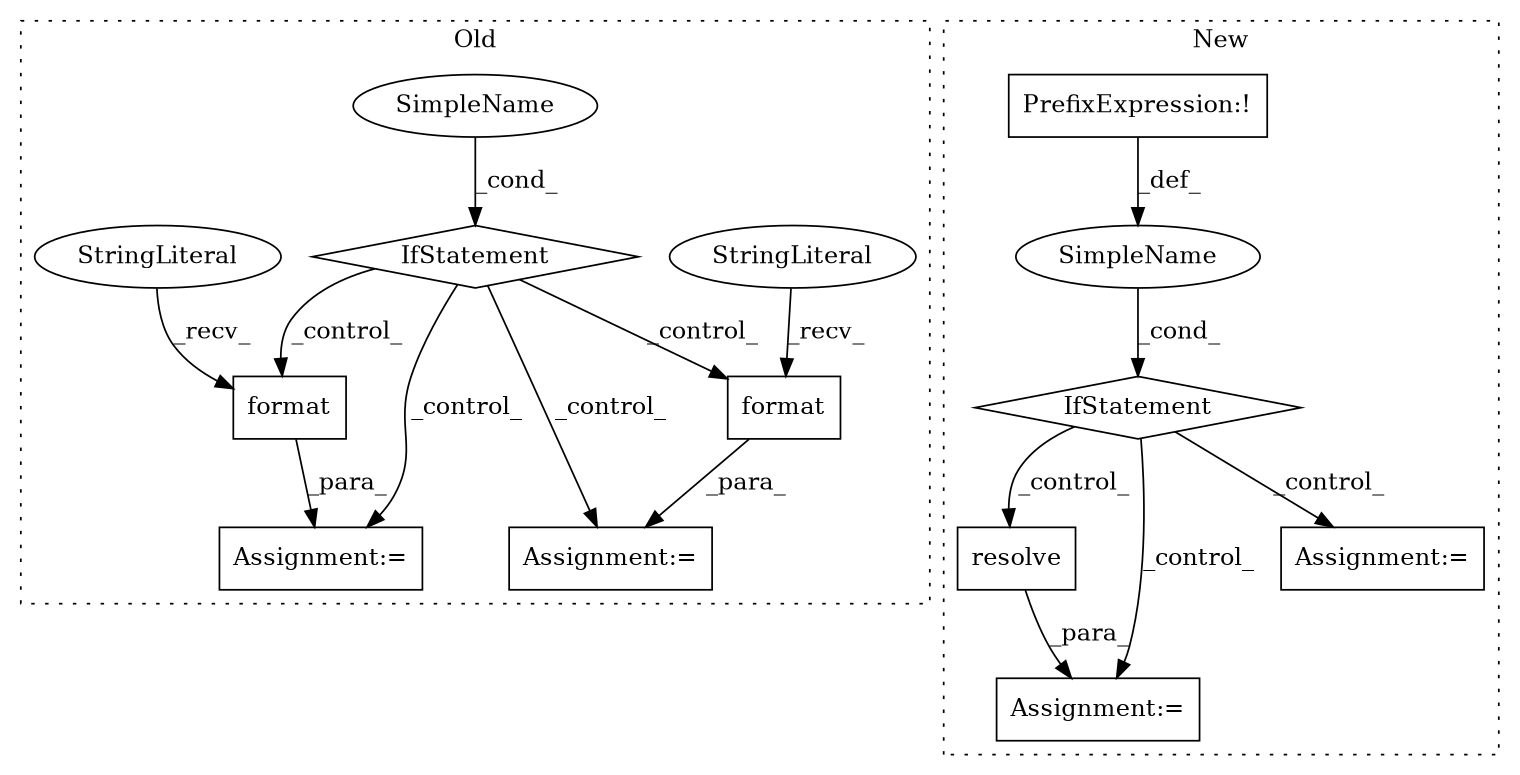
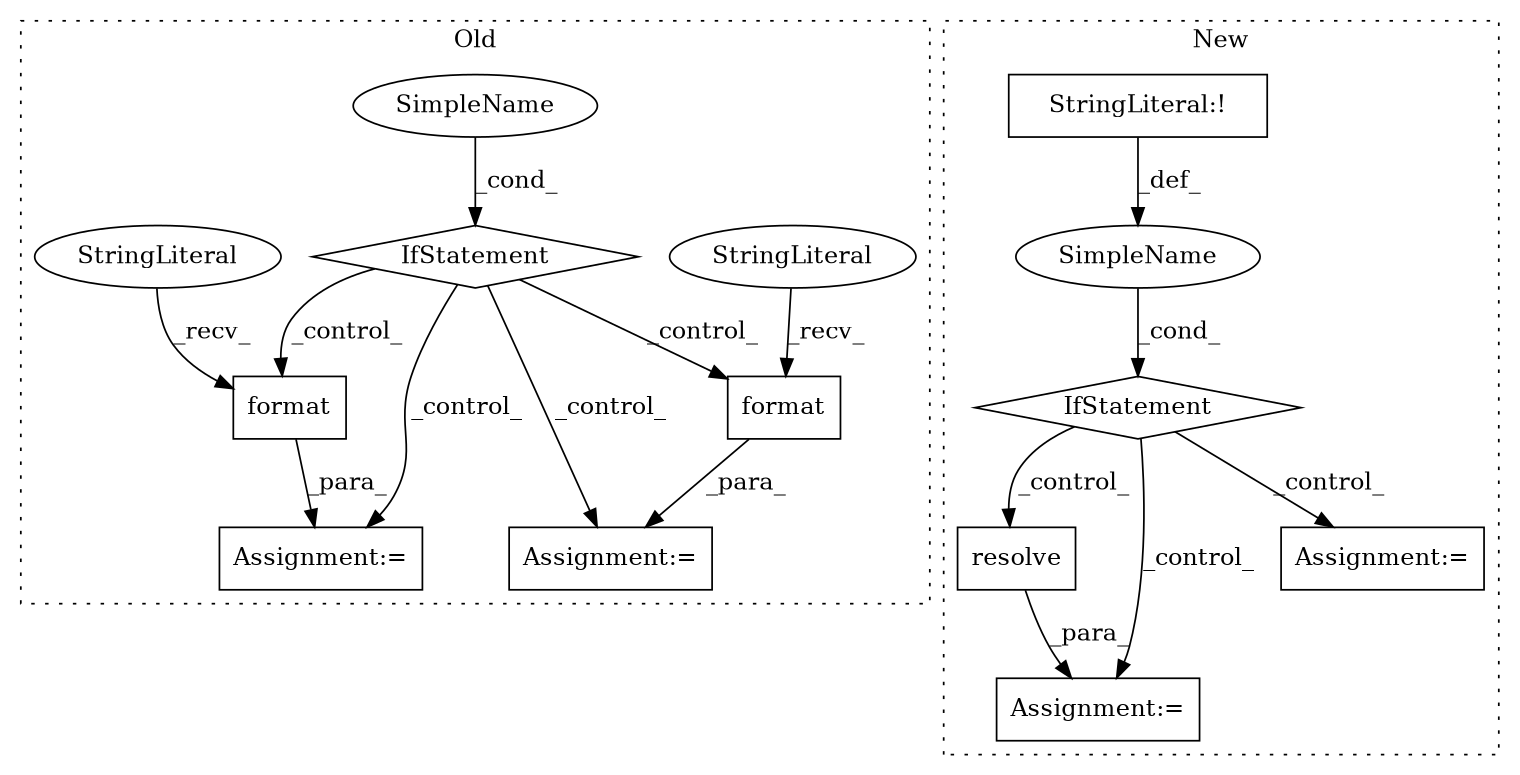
node "PrefixExpression:!": label "PrefixExpression:!" -> "StringLiteral:!"
